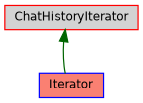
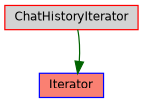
edge "Iterator" -> "ChatHistoryIterator": reversed
